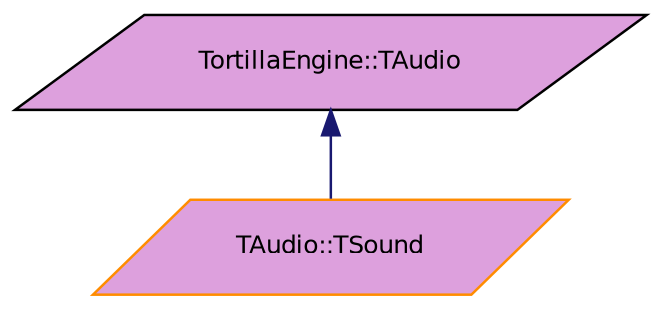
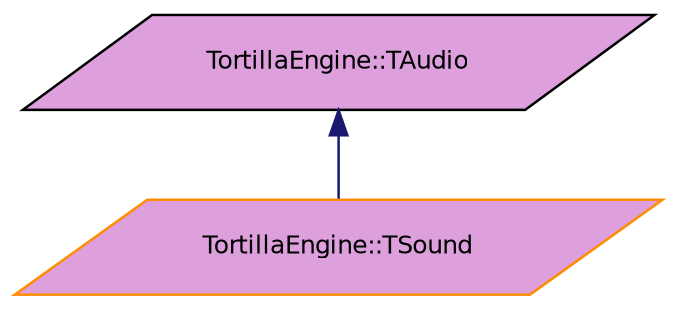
node "TAudio::TSound": label "TAudio::TSound" -> "TortillaEngine::TSound"
